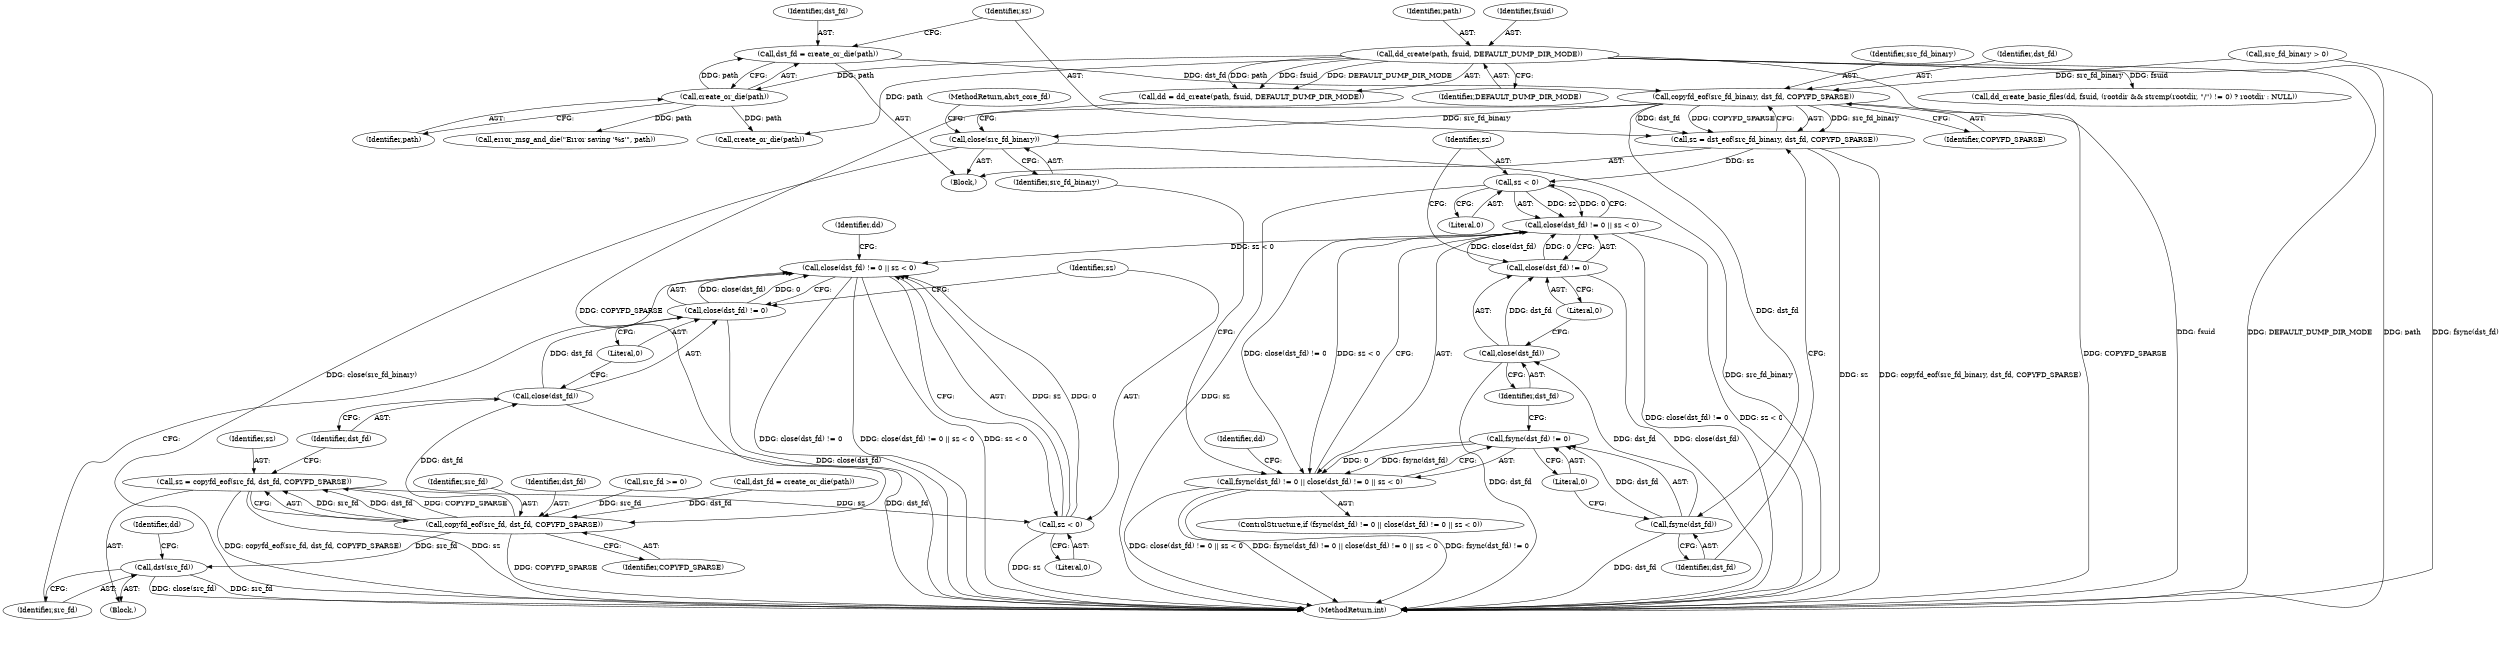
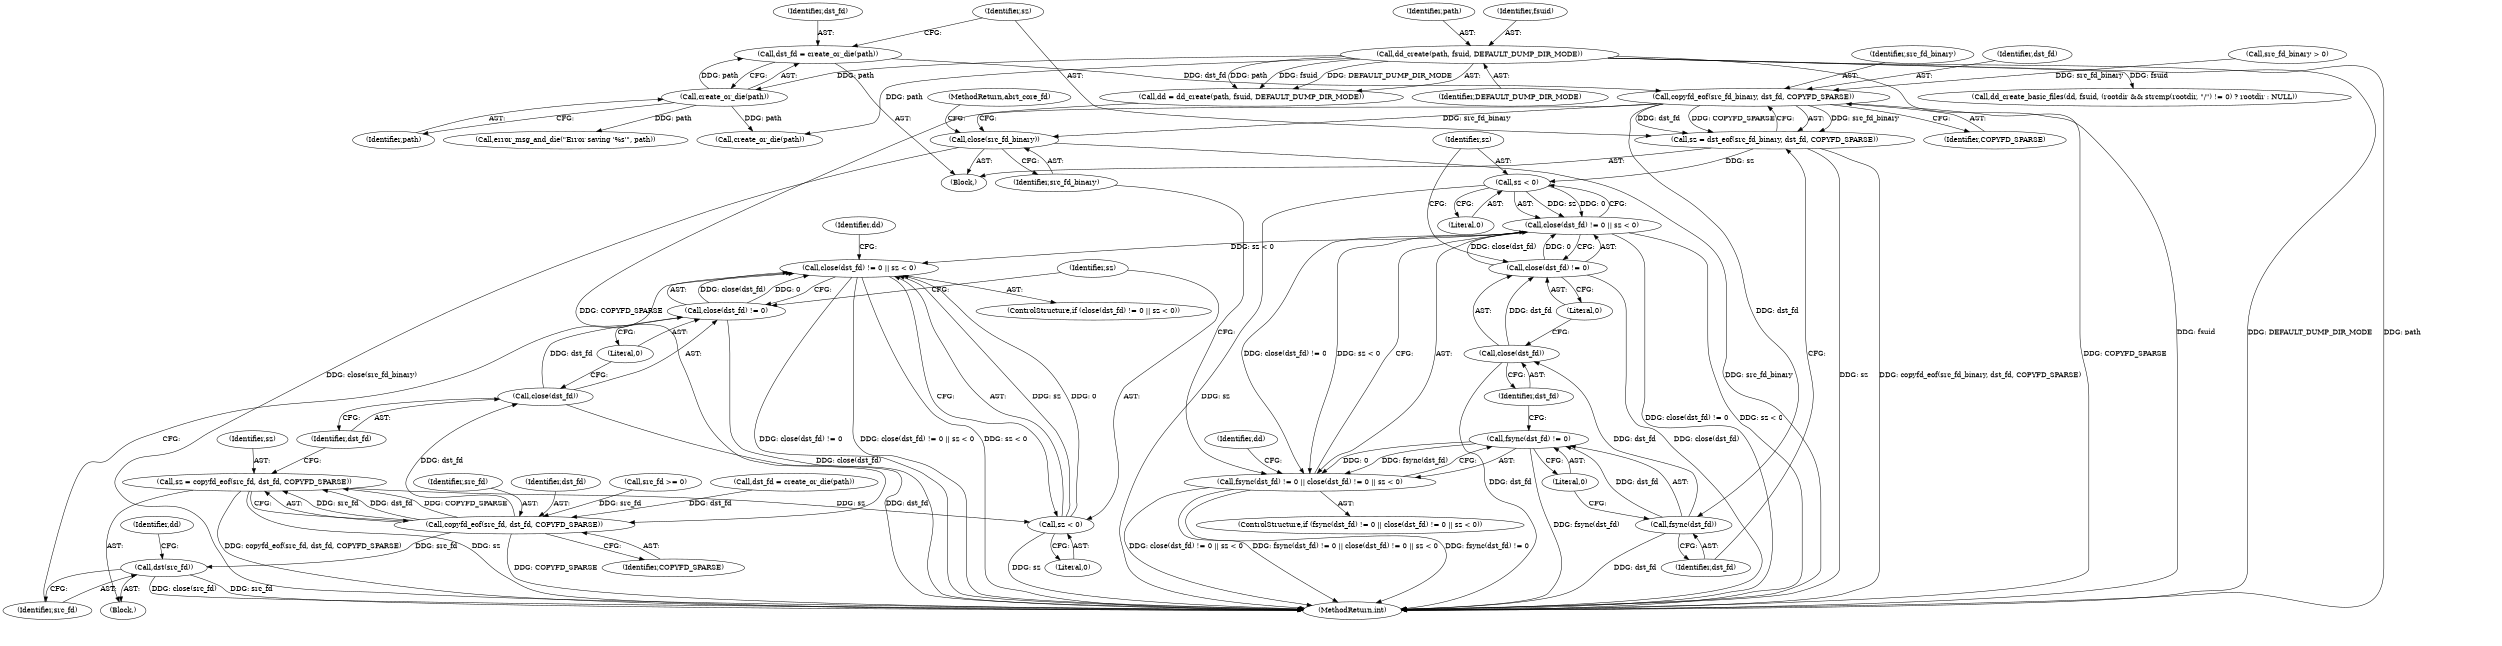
edge "(Call,dd_create(path, fsuid, DEFAULT_DUMP_DIR_MODE))" -> "(Identifier,DEFAULT_DUMP_DIR_MODE)": removed, label "CFG:"
node "(ControlStructure,if (close(dst_fd) != 0 || sz < 0))": added
edge "(Call,src_fd_binary > 0)" -> "(MethodReturn,int)": now "(Call,fsync(dst_fd) != 0)" -> "(MethodReturn,int)"
